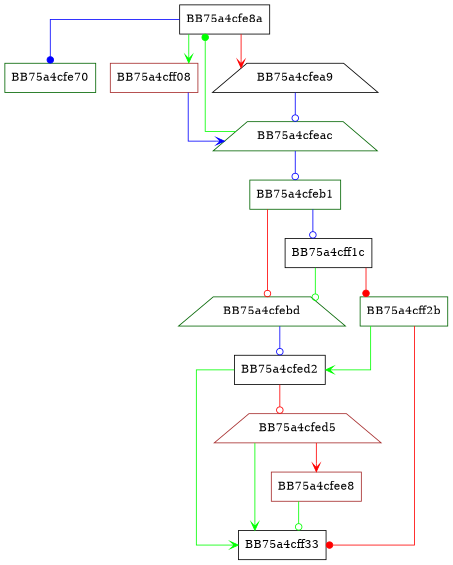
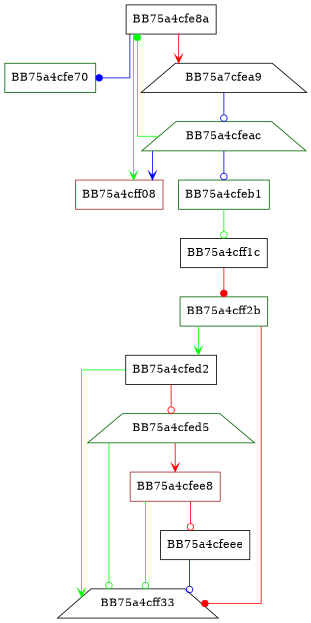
node "BB75a4cfea9": label "BB75a4cfea9" -> "BB75a7cfea9"
edge "BB75a4cff08" -> "BB75a4cfeac": reversed
edge "BB75a4cfeb1" -> "BB75a4cff1c": color blue -> green
node "BB75a4cfebd": removed
node "BB75a4cfed5": color brown -> darkgreen
edge "BB75a4cfed5" -> "BB75a4cff33": arrowhead vee -> odot
node "BB75a4cfeee": added
node "BB75a4cff33": shape box -> trapezium
